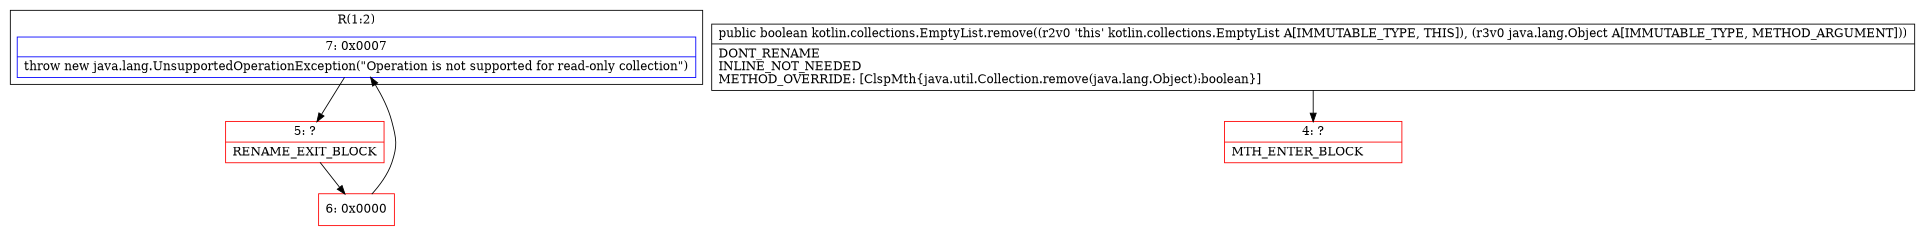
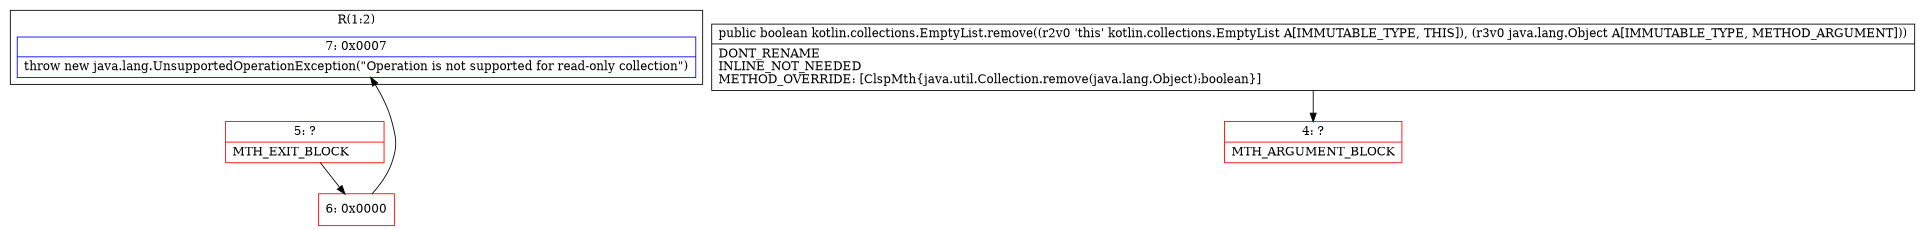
edge "7: 0x0007" -> "5: ?": removed
node "5: ?": text "RENAME_EXIT_BLOCK" -> "MTH_EXIT_BLOCK"
node "4: ?": text "MTH_ENTER_BLOCK" -> "MTH_ARGUMENT_BLOCK"
